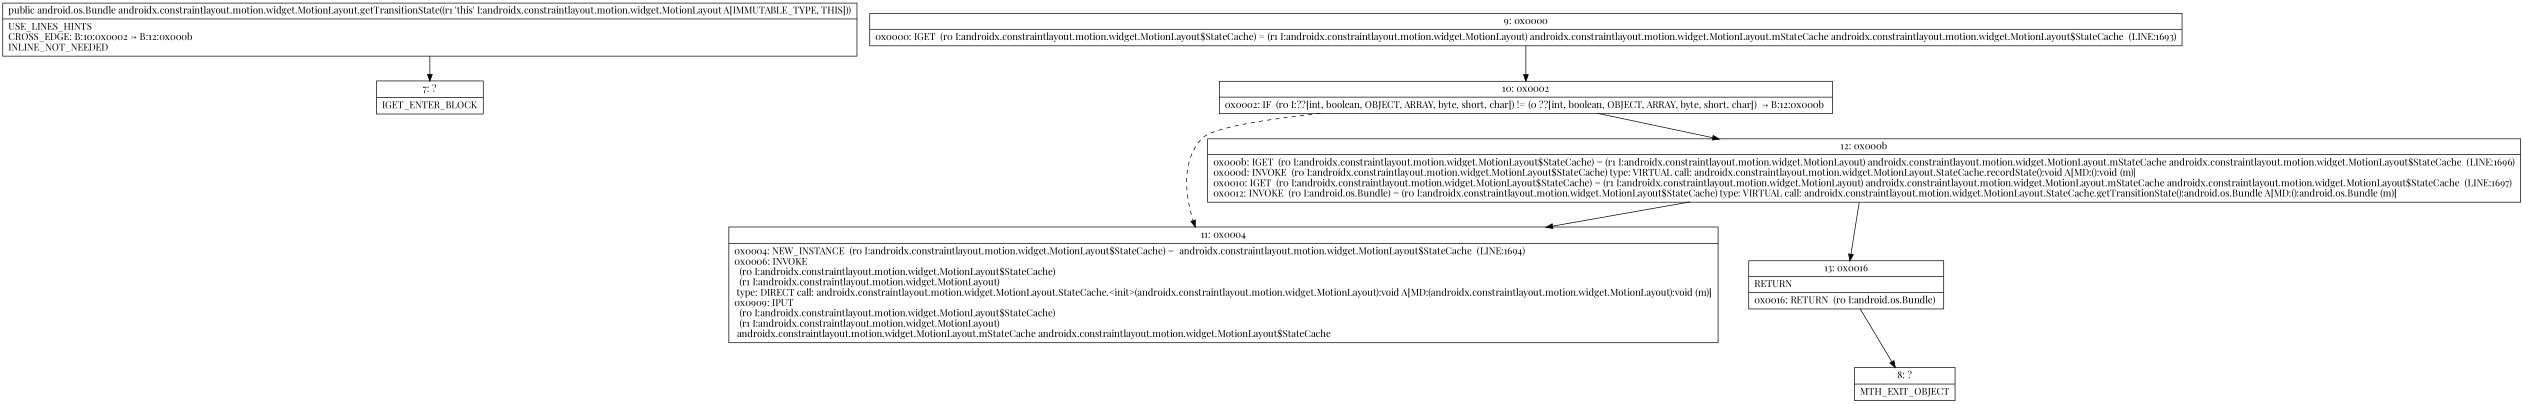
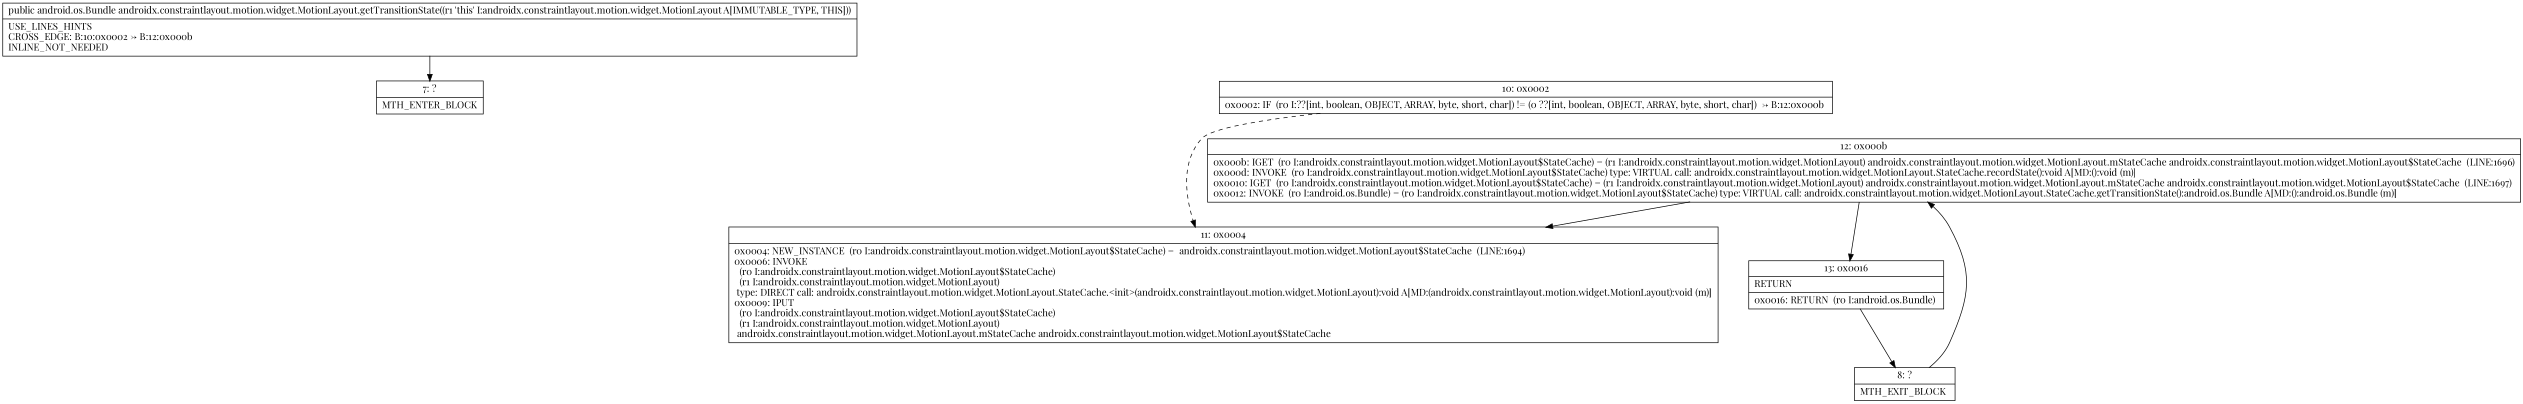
node "9: 0x0000": removed
node "7: ?": text "IGET_ENTER_BLOCK" -> "MTH_ENTER_BLOCK"
edge "10: 0x0002" -> "12: 0x000b": now "8: ?" -> "12: 0x000b"
node "11: 0x0004": text "0x0909: IPUT" -> "0x0009: IPUT"
node "8: ?": text "MTH_EXIT_OBJECT" -> "MTH_EXIT_BLOCK"
